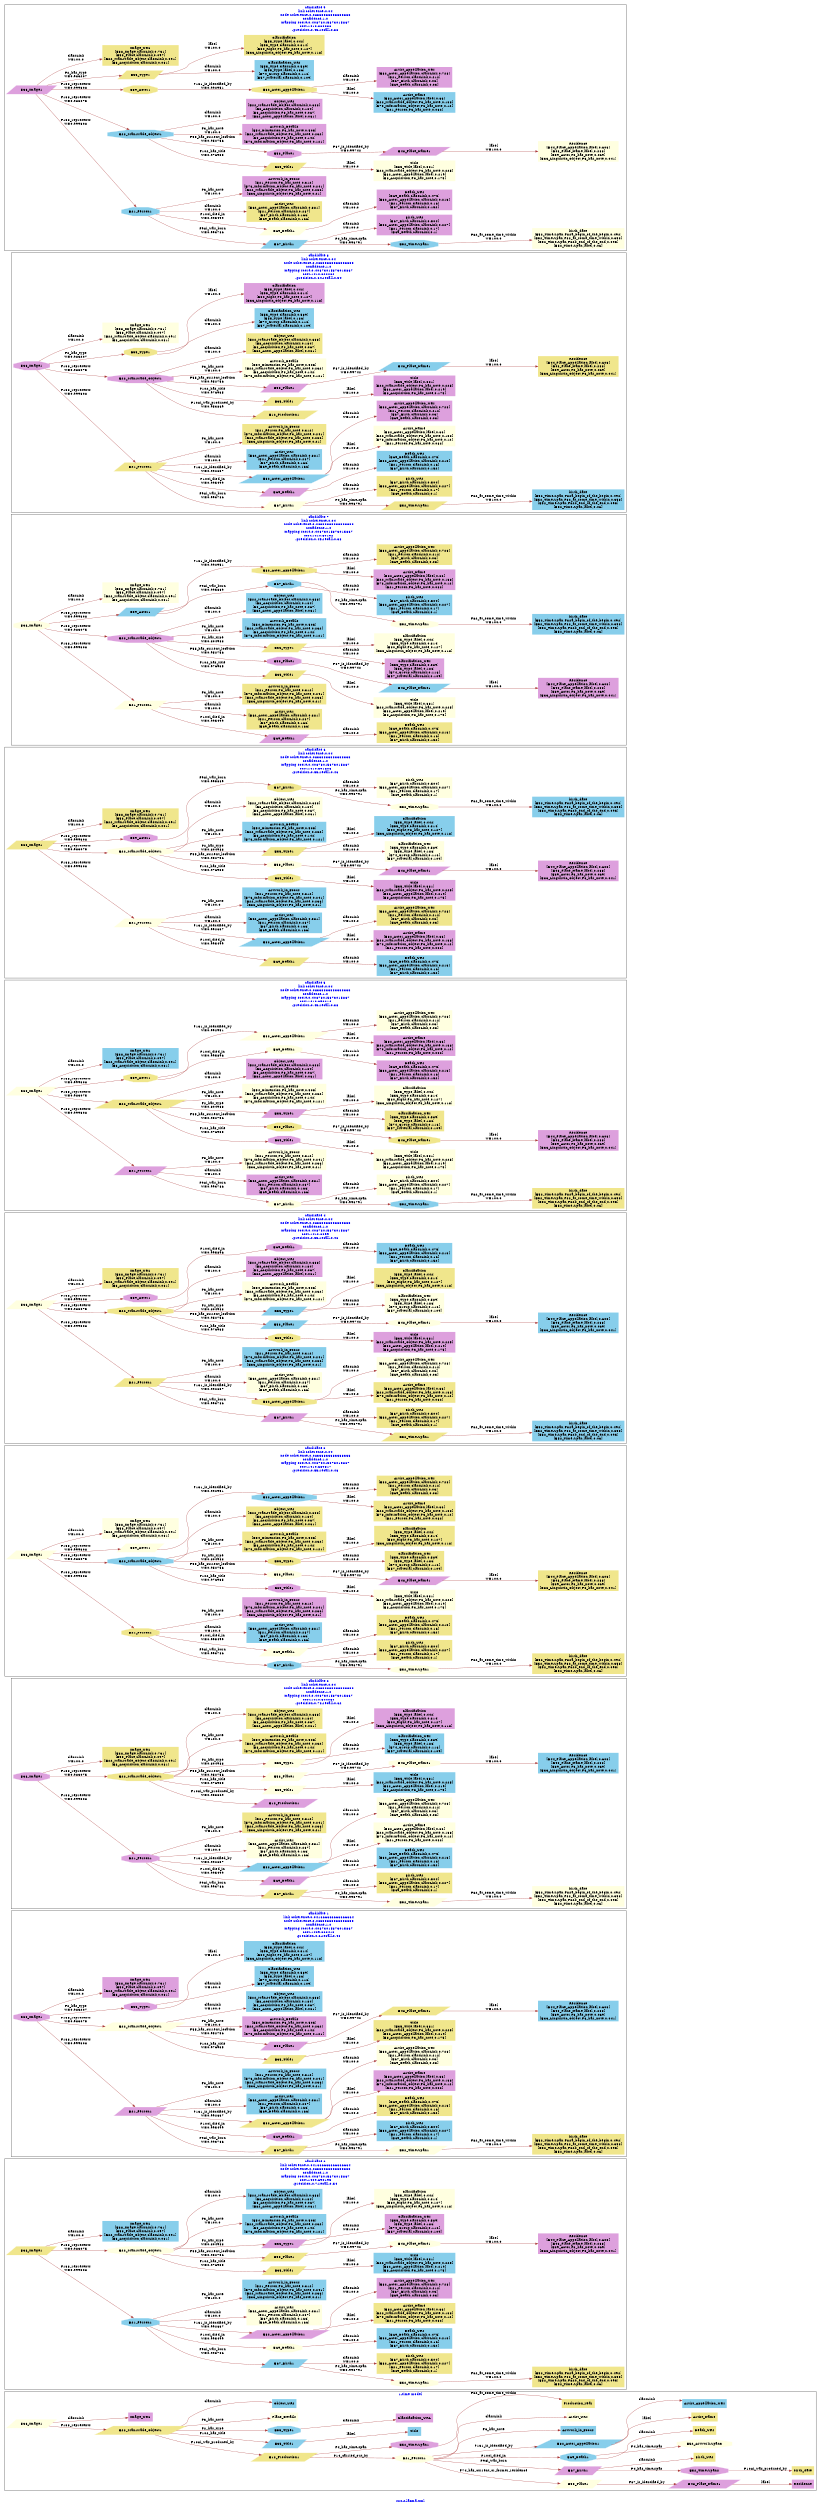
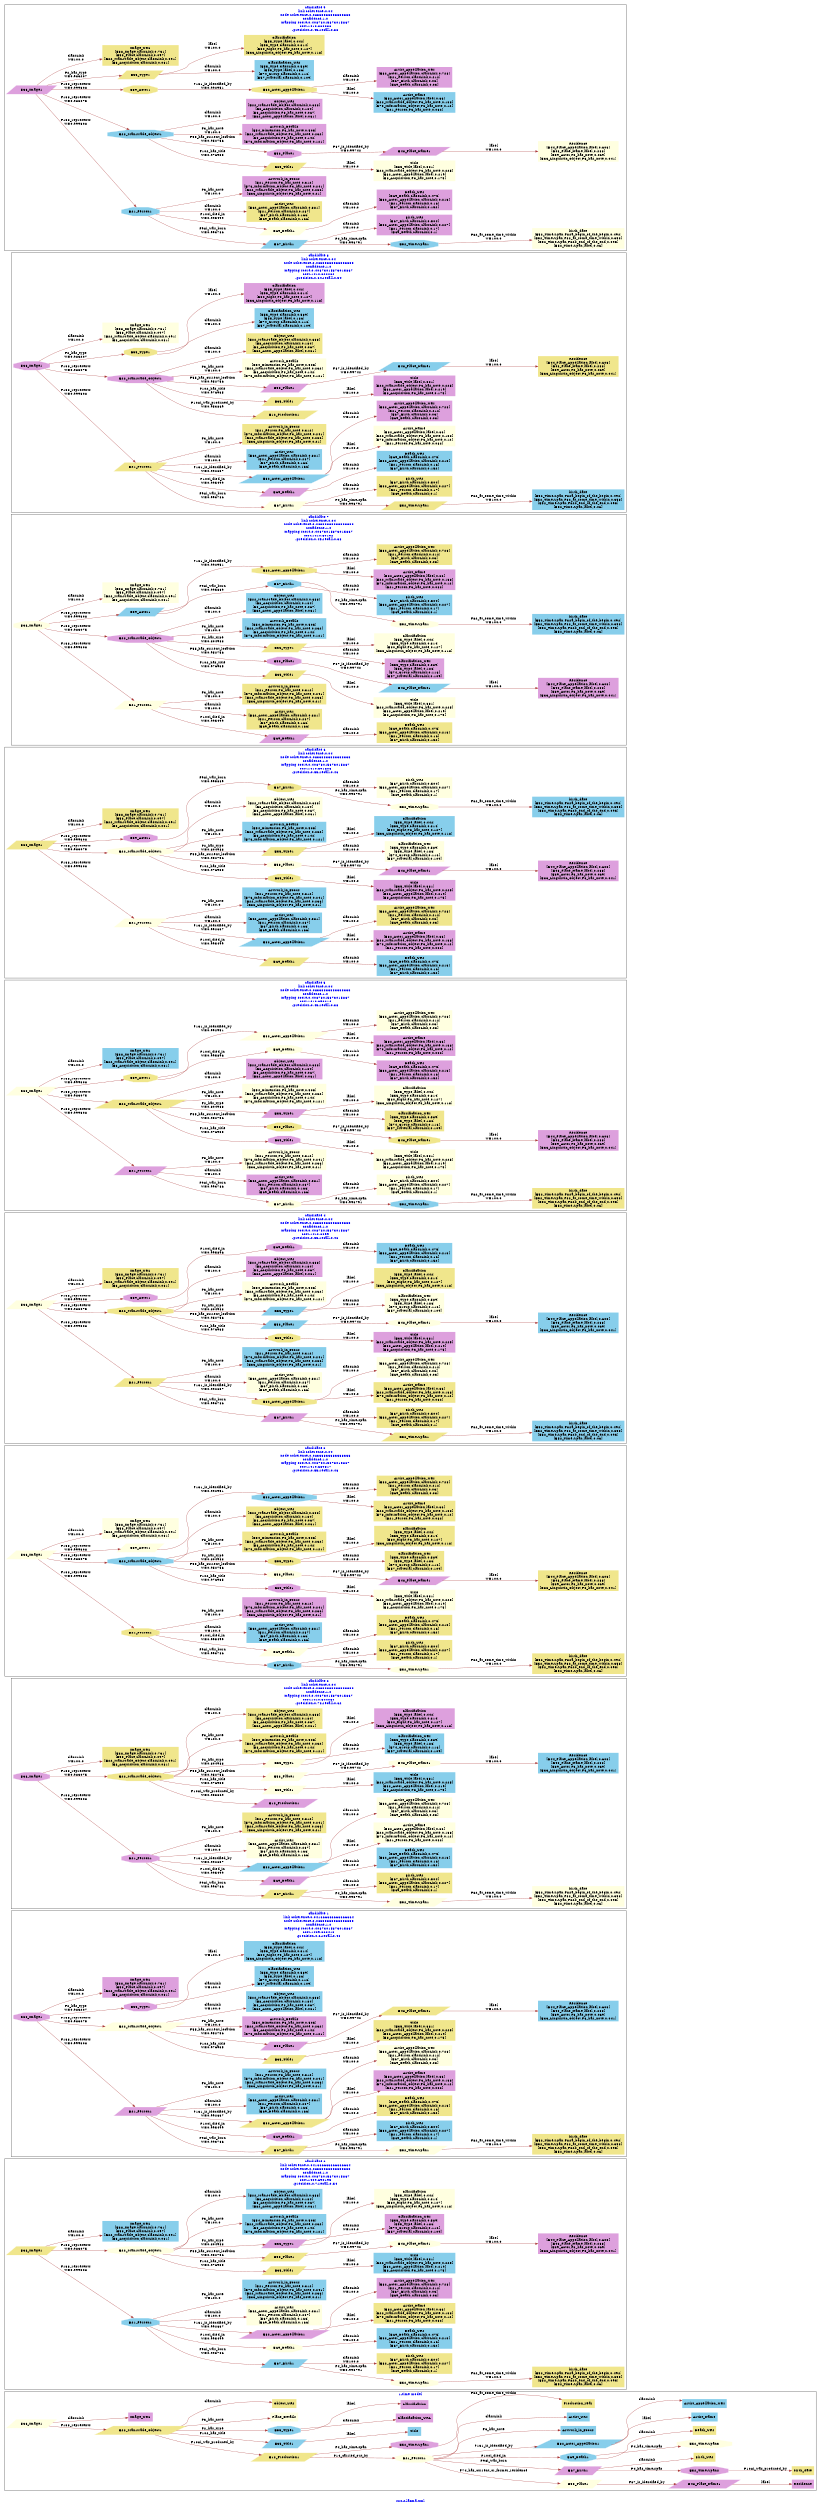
node "Object_URI": fillcolor skyblue -> khaki
node "Classification": added
node "Artist_URI": fillcolor lightyellow -> skyblue
node "Artist_Name": fillcolor khaki -> skyblue
node "E52_Artwork-Span3": label "E52_Artwork-Span3" -> "E52_Time-Span3"
